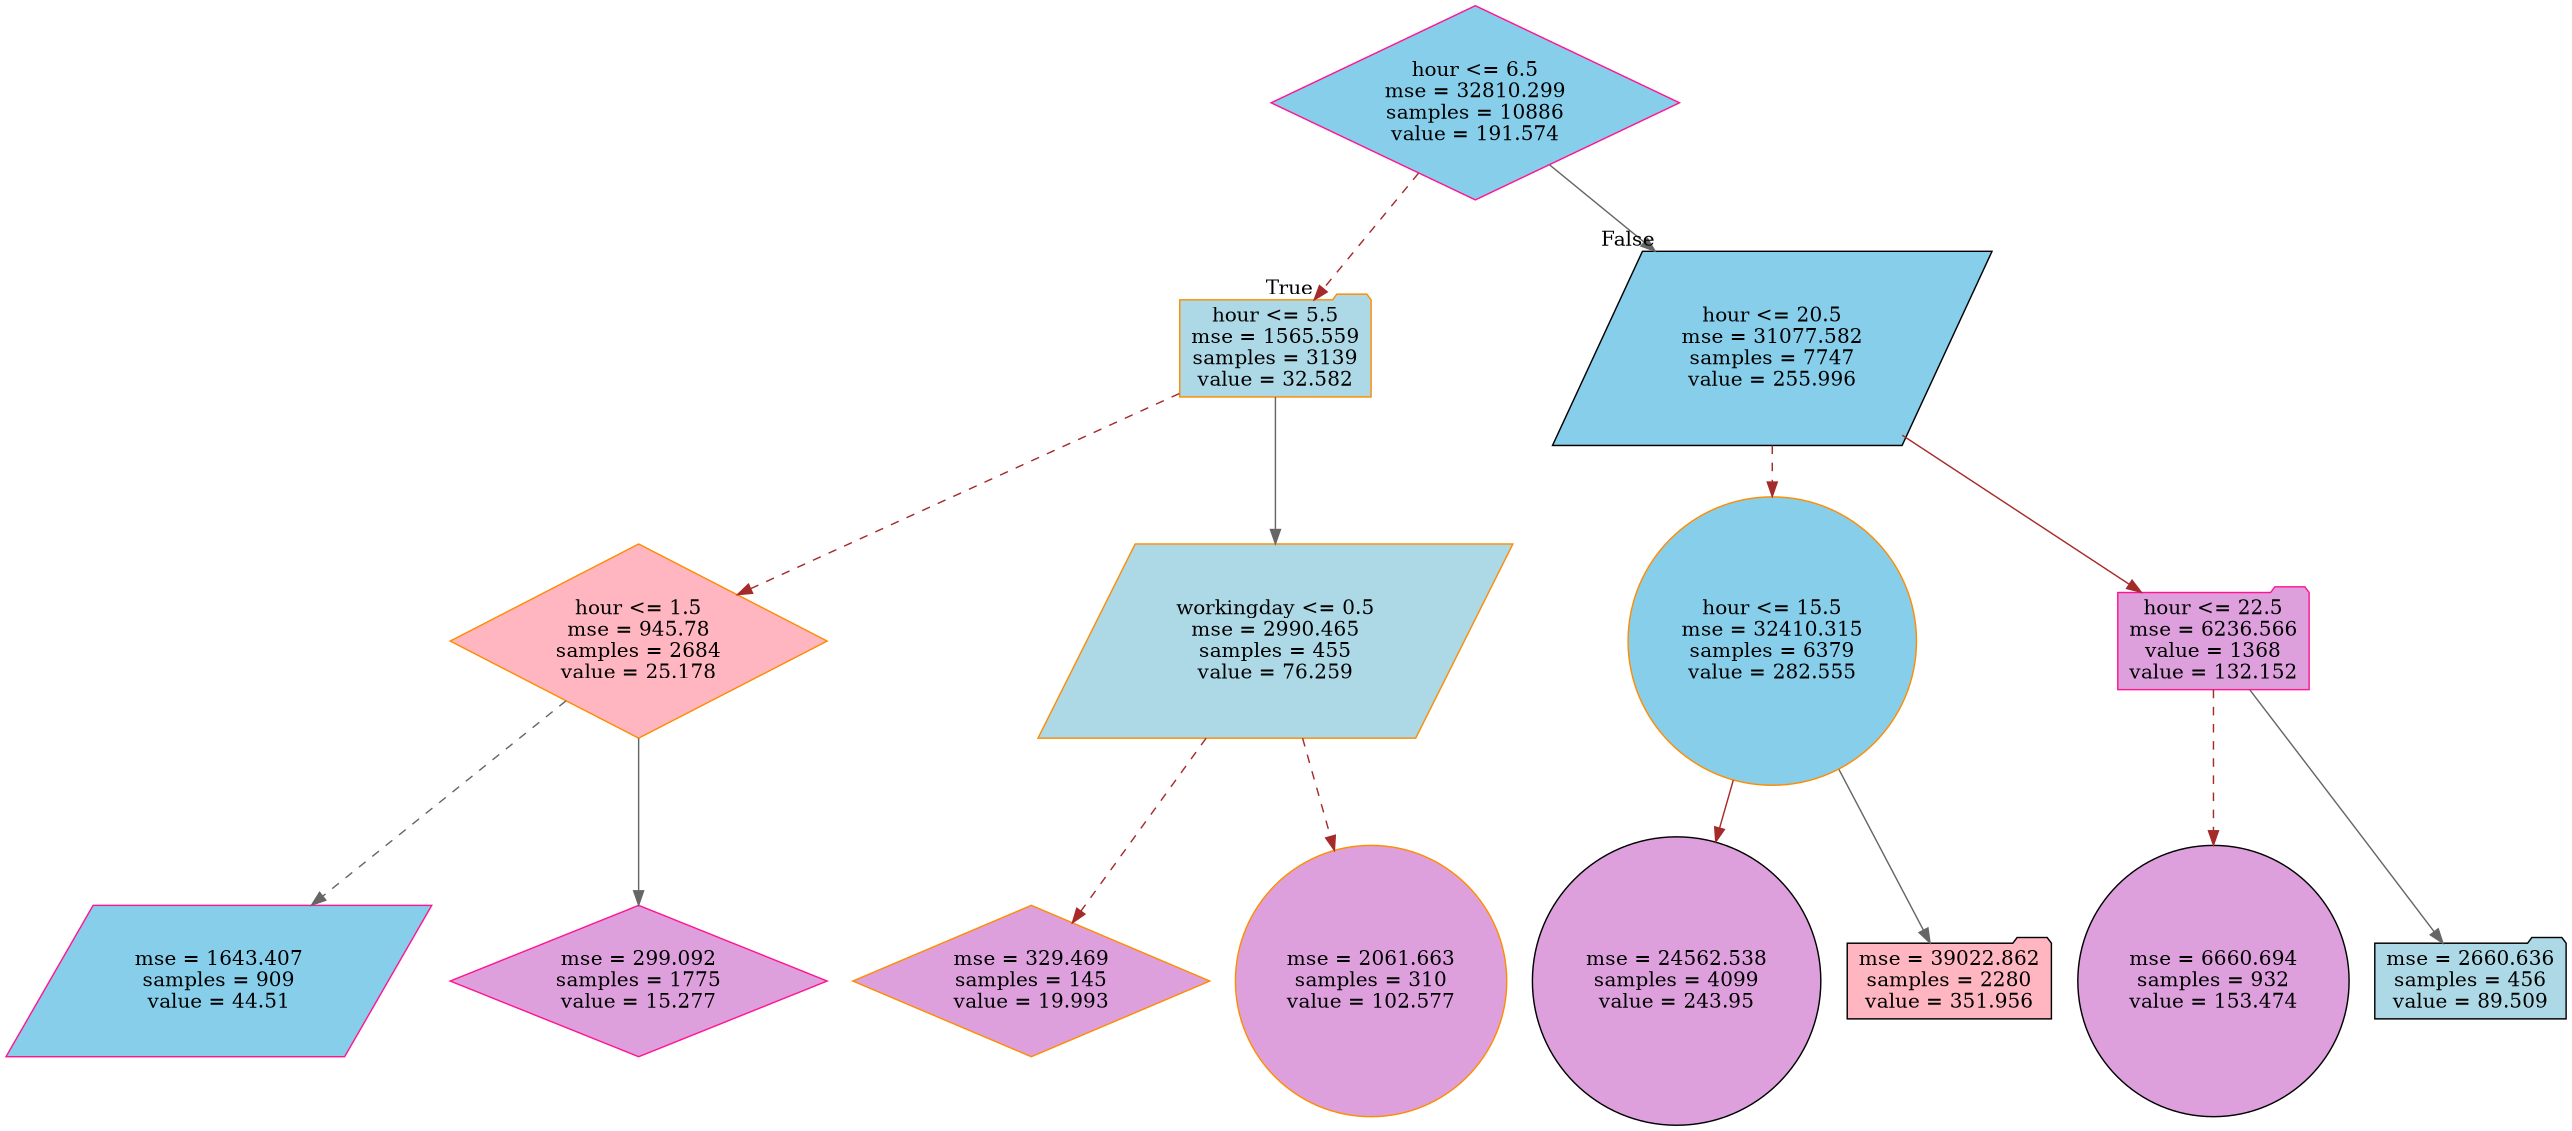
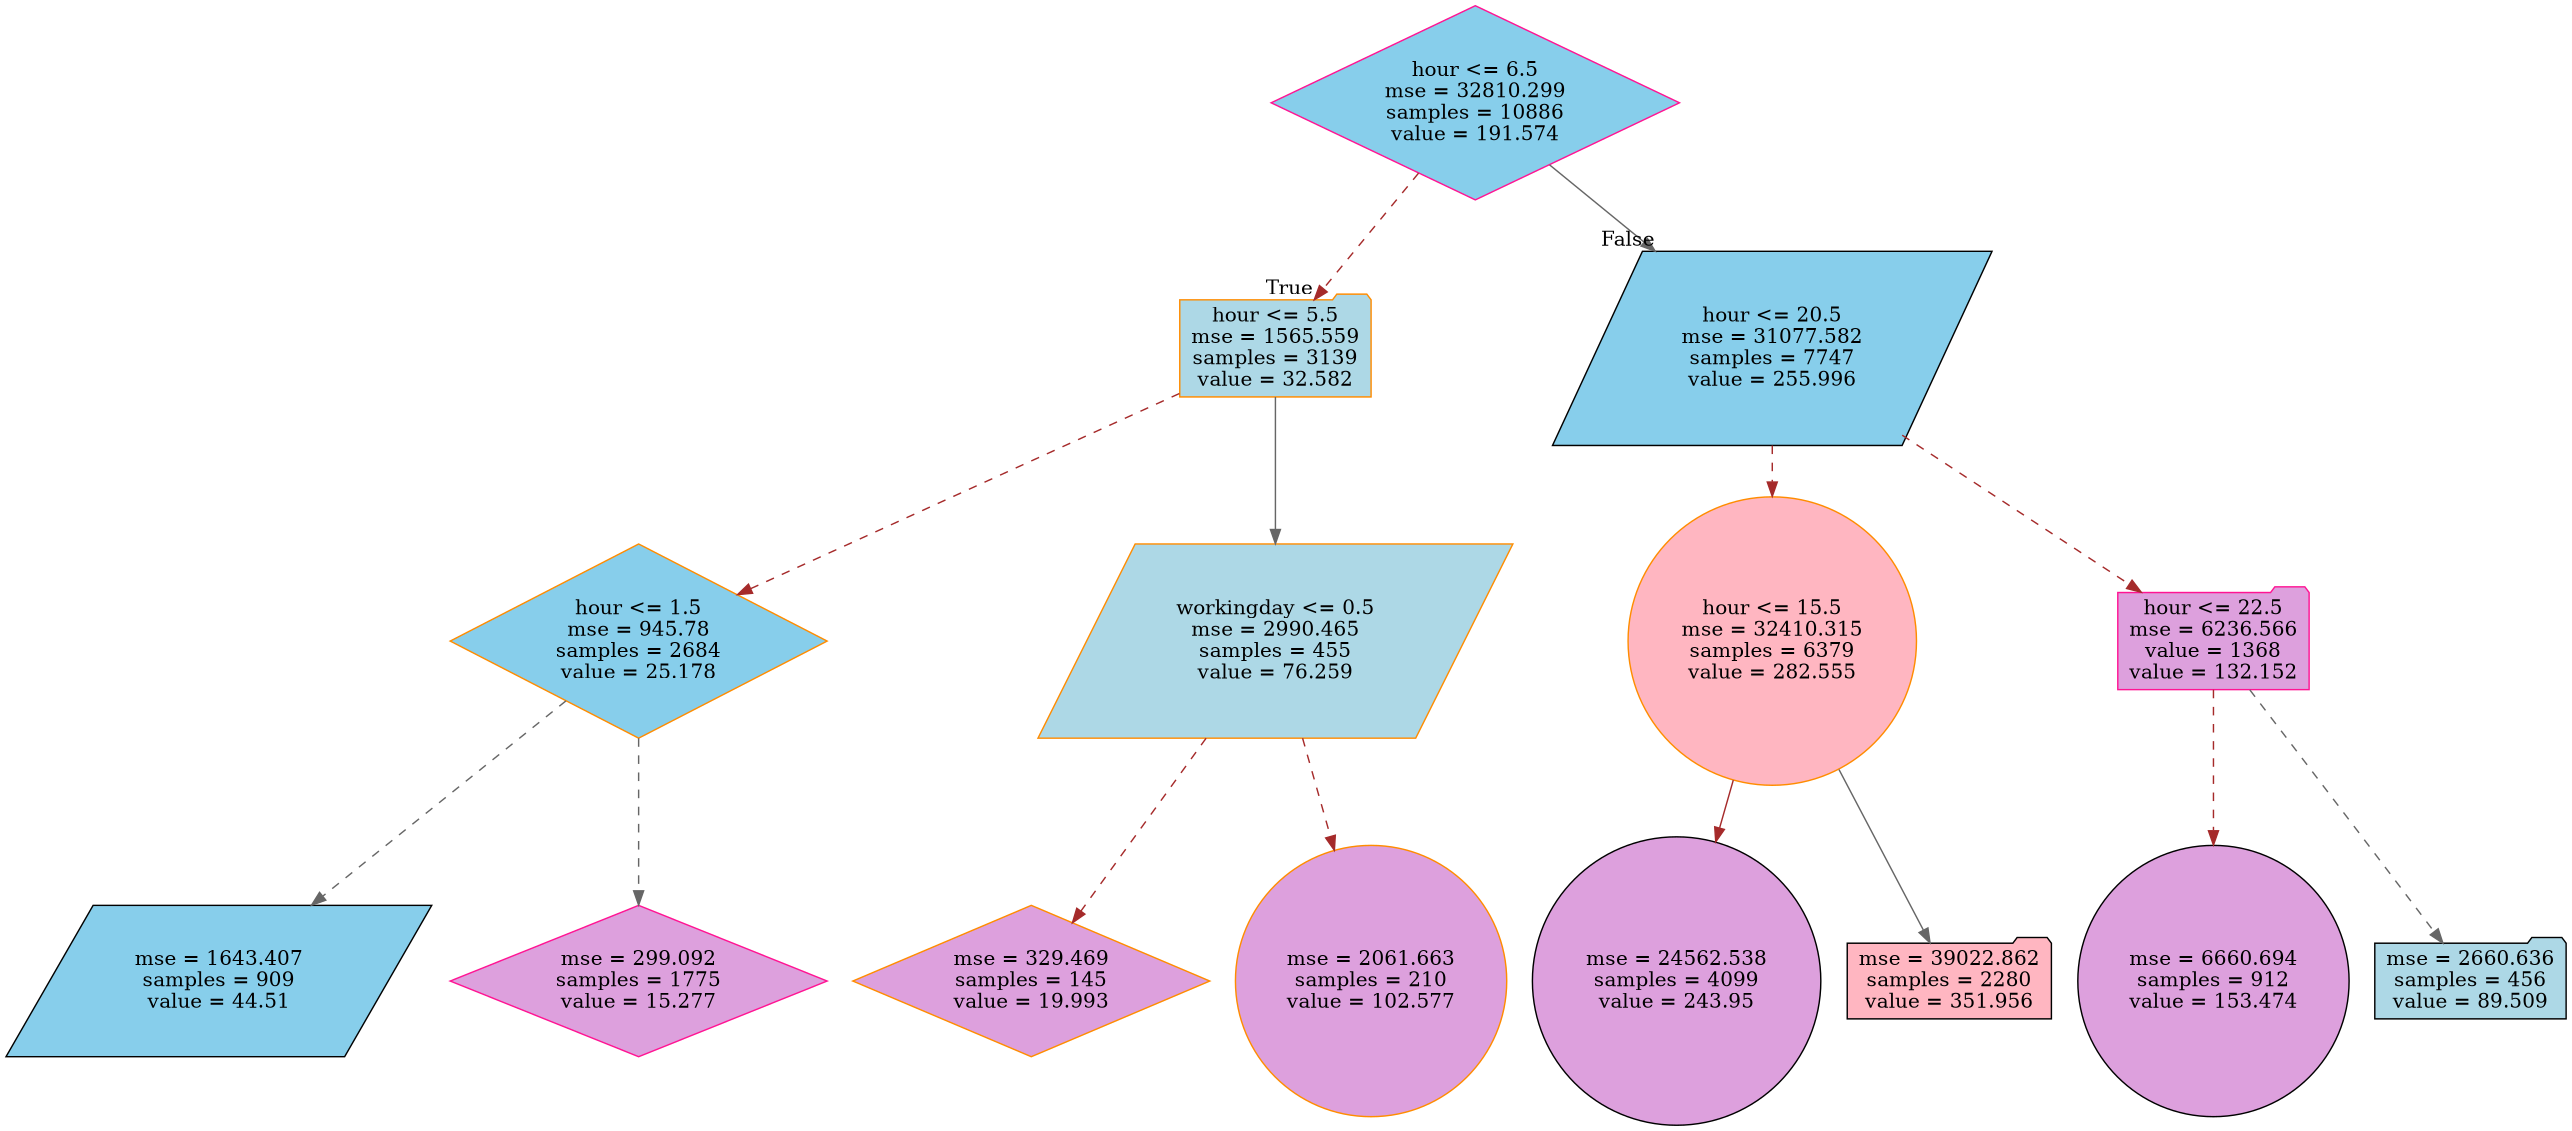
edge "hour <= 20.5 mse = 31077.582 samples = 7747 value = 255.996" -> "hour <= 22.5 mse = 6236.566 value = 1368 value = 132.152": style solid -> dashed
node "hour <= 1.5 mse = 945.78 samples = 2684 value = 25.178": fillcolor lightpink -> skyblue
node "hour <= 15.5 mse = 32410.315 samples = 6379 value = 282.555": fillcolor skyblue -> lightpink
edge "hour <= 22.5 mse = 6236.566 value = 1368 value = 132.152" -> "mse = 2660.636 samples = 456 value = 89.509": style solid -> dashed
edge "hour <= 1.5 mse = 945.78 samples = 2684 value = 25.178" -> "mse = 299.092 samples = 1775 value = 15.277": style solid -> dashed
node "mse = 1643.407 samples = 909 value = 44.51": color deeppink -> black
node "mse = 2061.663 samples = 310 value = 102.577": label "mse = 2061.663 samples = 310 value = 102.577" -> "mse = 2061.663 samples = 210 value = 102.577"
node "mse = 6660.694 samples = 932 value = 153.474": label "mse = 6660.694 samples = 932 value = 153.474" -> "mse = 6660.694 samples = 912 value = 153.474"
